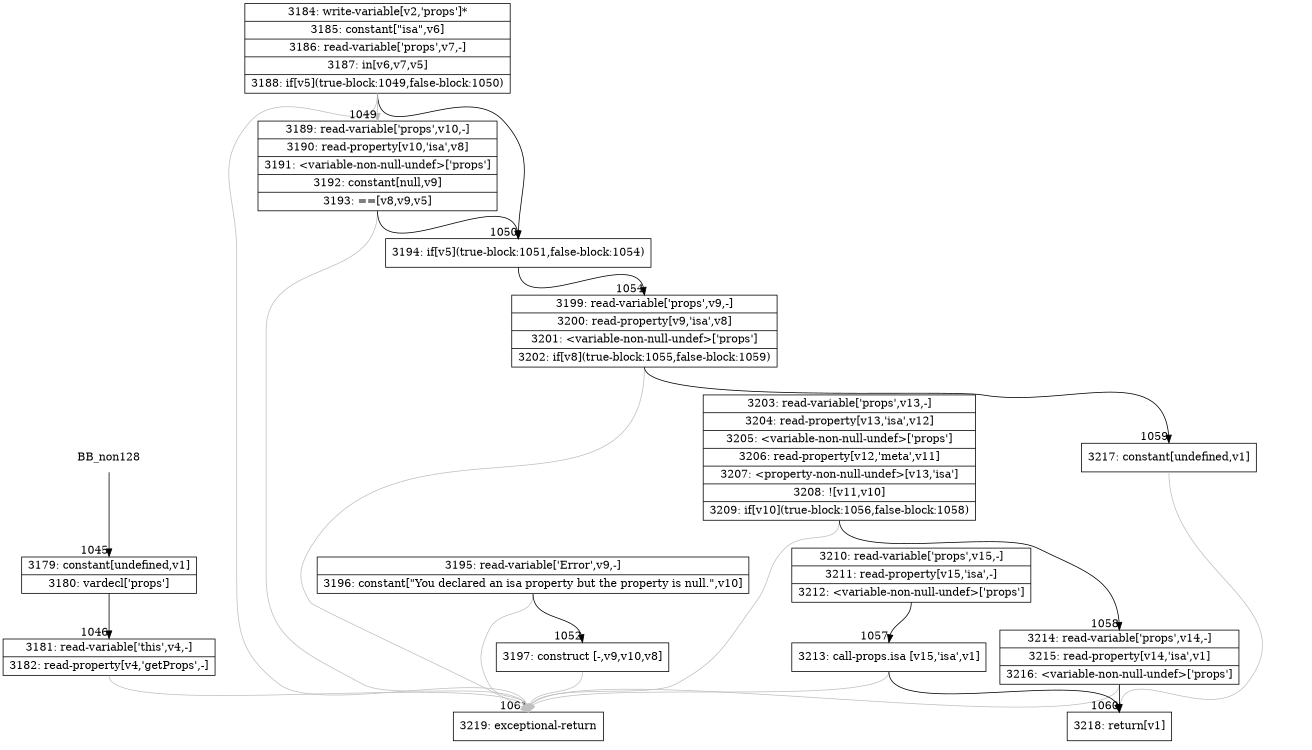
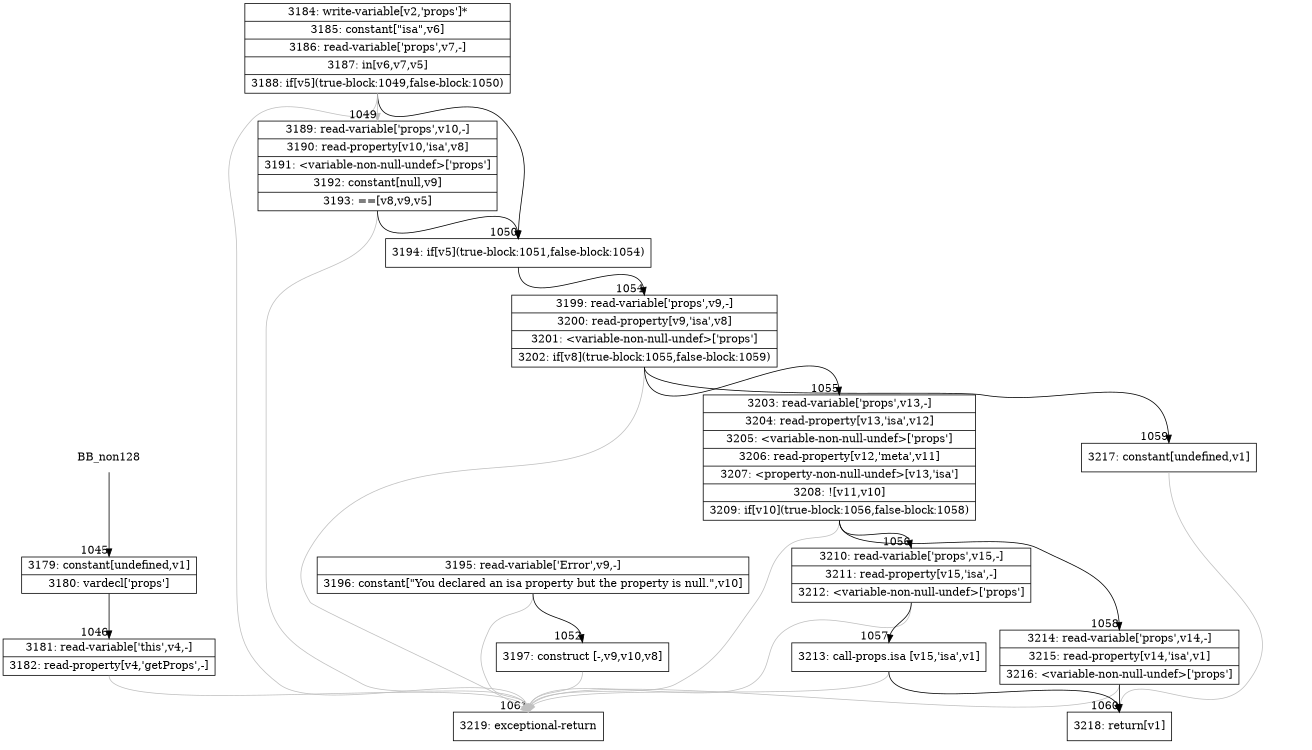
edge "3199: read-variable['props',v9,-]" -> "3203: read-variable['props',v13,-]": added
edge "3203: read-variable['props',v13,-]" -> "3210: read-variable['props',v15,-]": added
edge "3210: read-variable['props',v15,-]" -> "3219: exceptional-return": added
